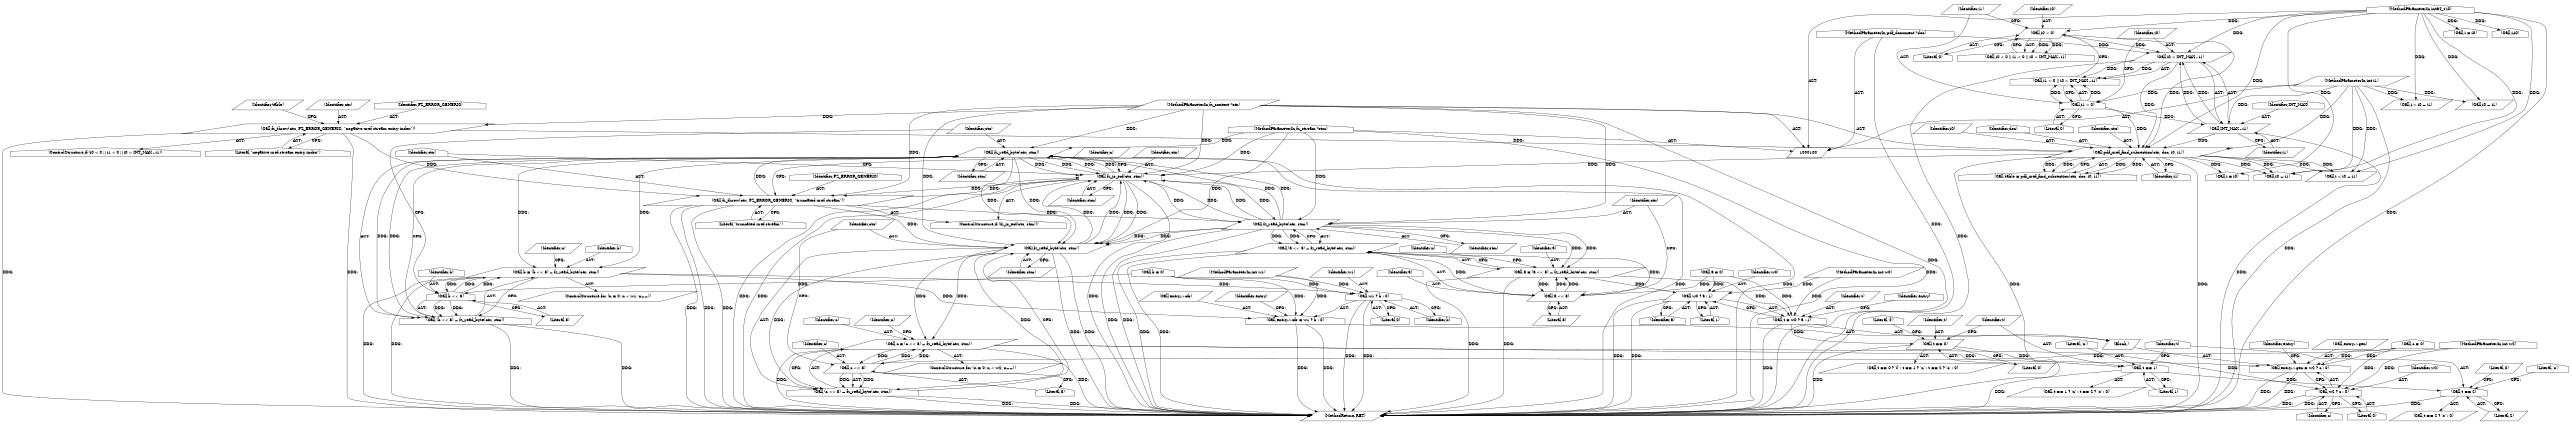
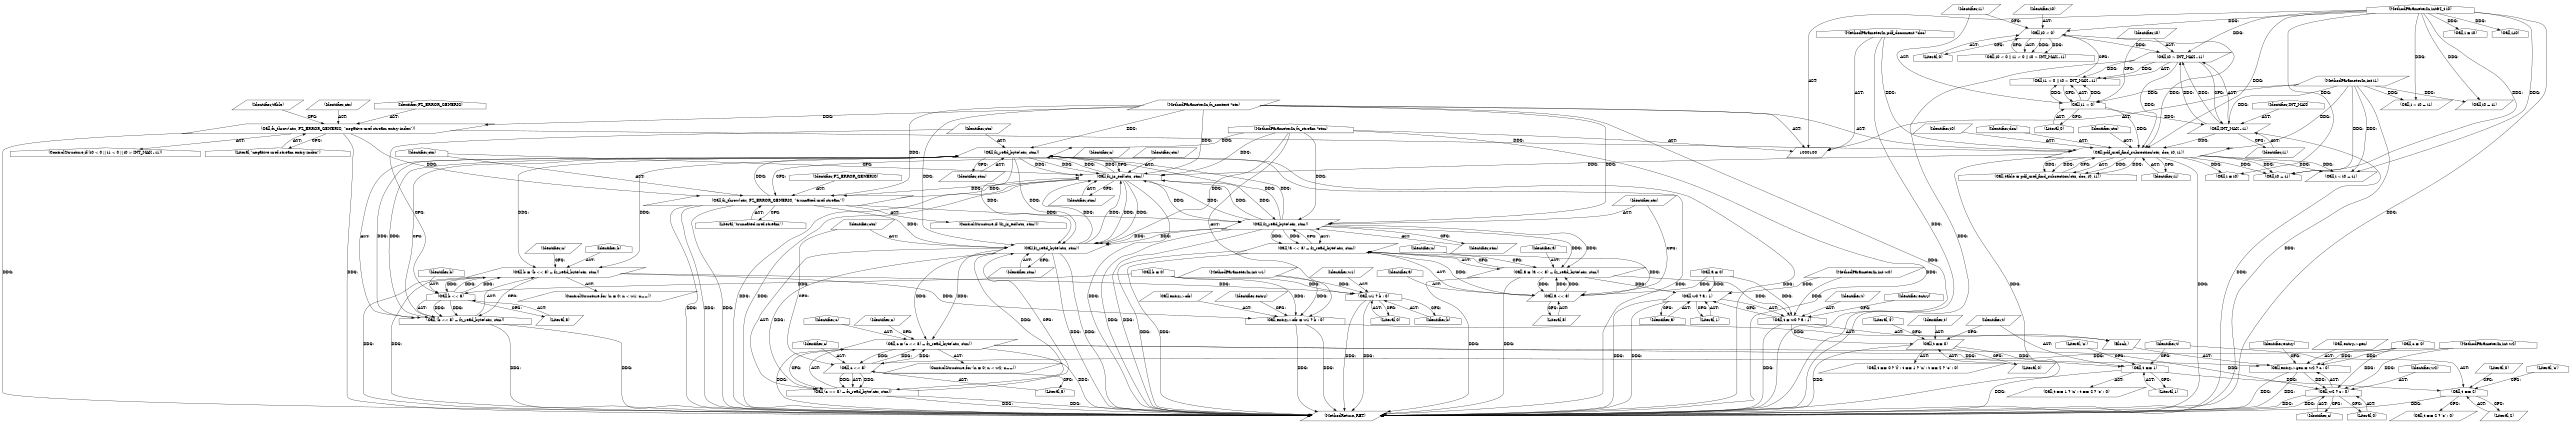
edge "(MethodParameterIn,pdf_document *doc)" -> "(Call,i0 > INT_MAX - i1)": now "(MethodParameterIn,pdf_document *doc)" -> "(Call,pdf_xref_find_subsection(ctx, doc, i0, i1))"
edge "(Call,i0 > INT_MAX - i1)" -> "(Call,INT_MAX - i1)": label "AST: " -> "CFG: "
edge "(Call,fz_is_eof(ctx, stm))" -> "(ControlStructure,if (fz_is_eof(ctx, stm)))": removed, label "AST:"
node "(Identifier,w0)": removed
edge "(Call,w1 ? b : 0)" -> "(Call,entry->ofs = w1 ? b : 0)": now "(MethodParameterIn,fz_stream *stm)" -> "(Call,entry->ofs = w1 ? b : 0)"
edge "(Literal,'n')" -> "(Call,t == 1)": label "AST: " -> "CFG: "
edge "(Call,entry->gen = w2 ? c : 0)" -> "(Call,w2 ? c : 0)": label "CFG: " -> "DDG: "
edge "(Call,t == 2)" -> "(Call,t == 2 ? 'o' : 0)": label "AST: " -> "CFG: "
